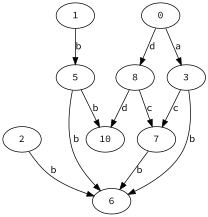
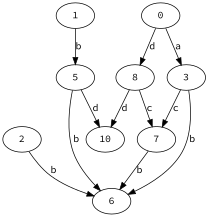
edge "5" -> "10": label "b" -> "d"
